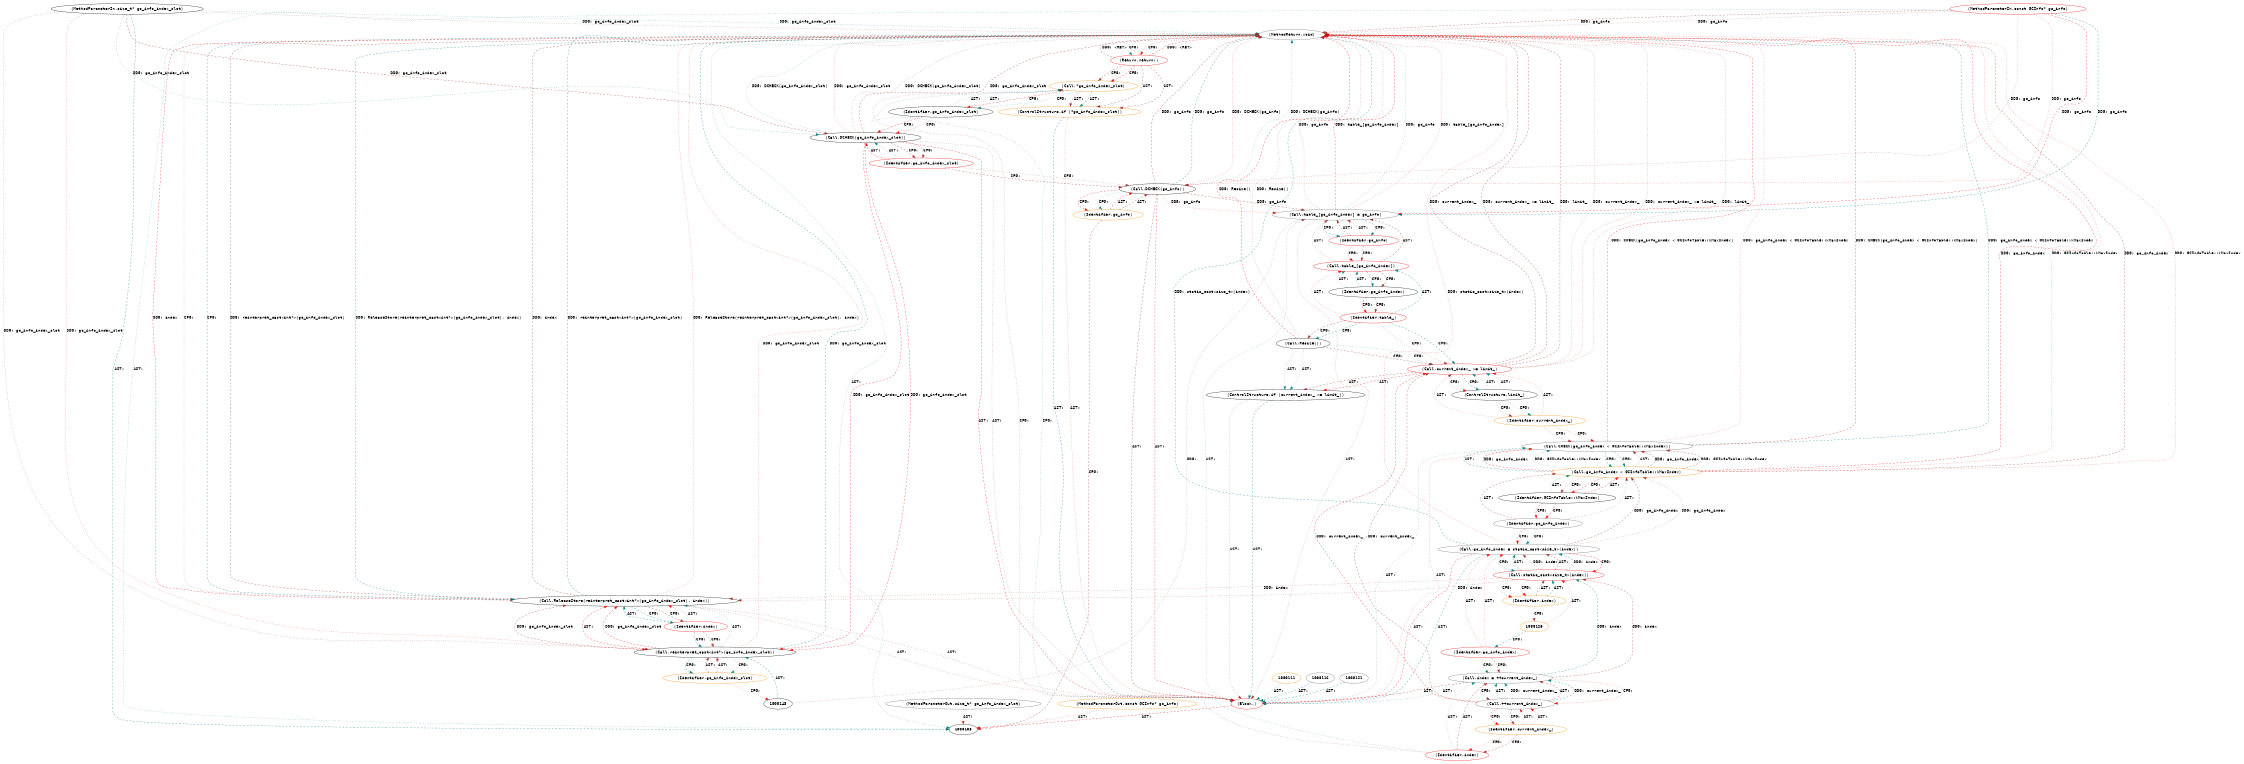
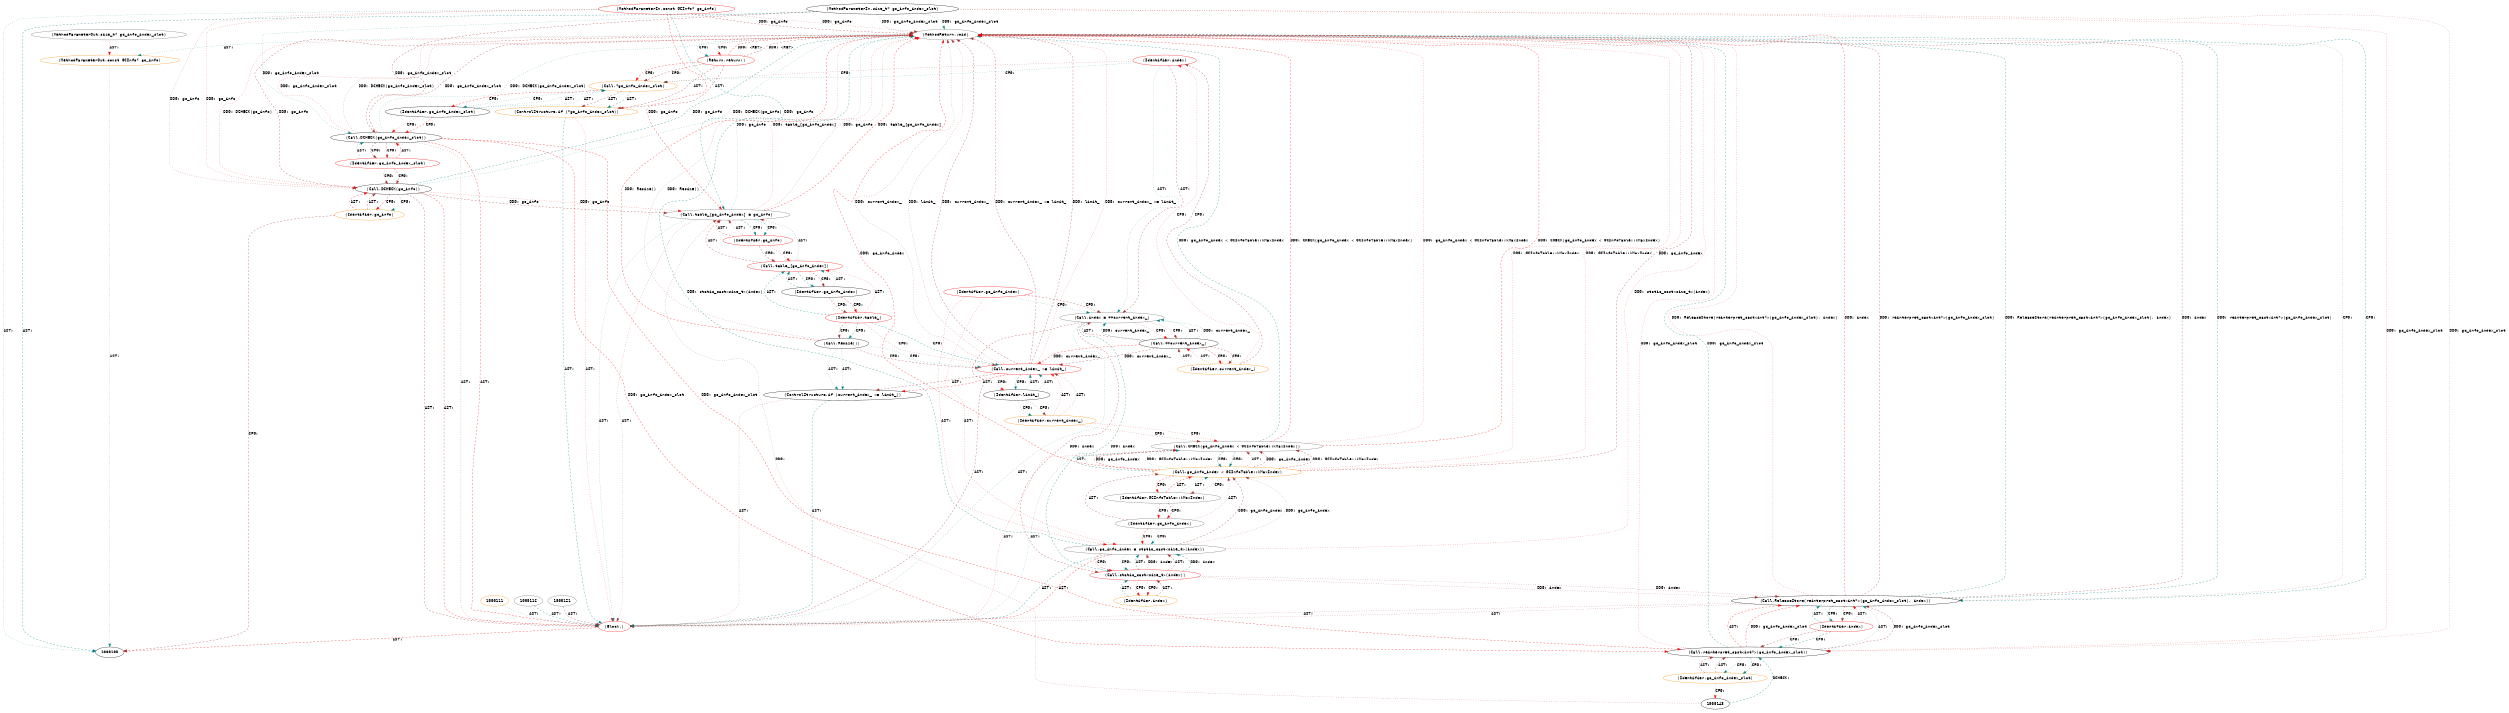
edge "(MethodReturn,void)" -> "1000103": now "(MethodReturn,void)" -> "(MethodParameterOut,const GCInfo* gc_info)"
node "(ControlStructure,limit_)": label "(ControlStructure,limit_)" -> "(Identifier,limit_)"
node "(Identifier,GCInfoTable::kMaxIndex)": color black -> gray40
node "1000125": removed
edge "1000143" -> "(Call,reinterpret_cast<int*>(gc_info_index_slot))": label "AST: " -> "DCHECK: "
edge "1000121" -> "(Block,)": color teal -> brown
node "(Call,++current_index_)": color gray40 -> black
edge "(MethodParameterOut,size_t* gc_info_index_slot)" -> "1000103": now "(MethodParameterOut,size_t* gc_info_index_slot)" -> "(MethodParameterOut,const GCInfo* gc_info)"
edge "(MethodParameterOut,const GCInfo* gc_info)" -> "1000103": color red -> teal
